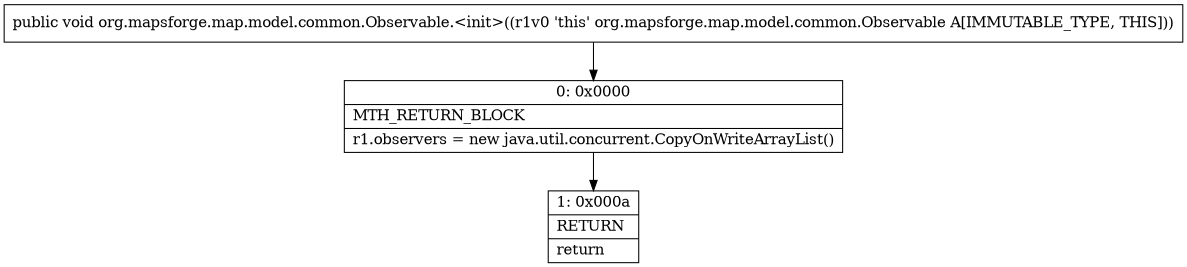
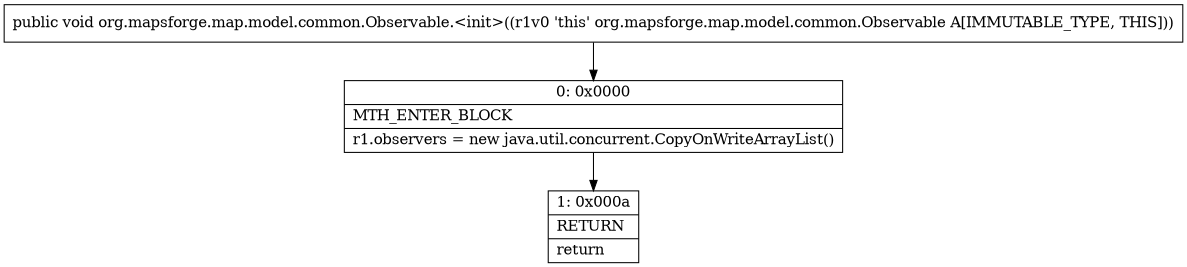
node "0: 0x0000": text "MTH_RETURN_BLOCK" -> "MTH_ENTER_BLOCK"
